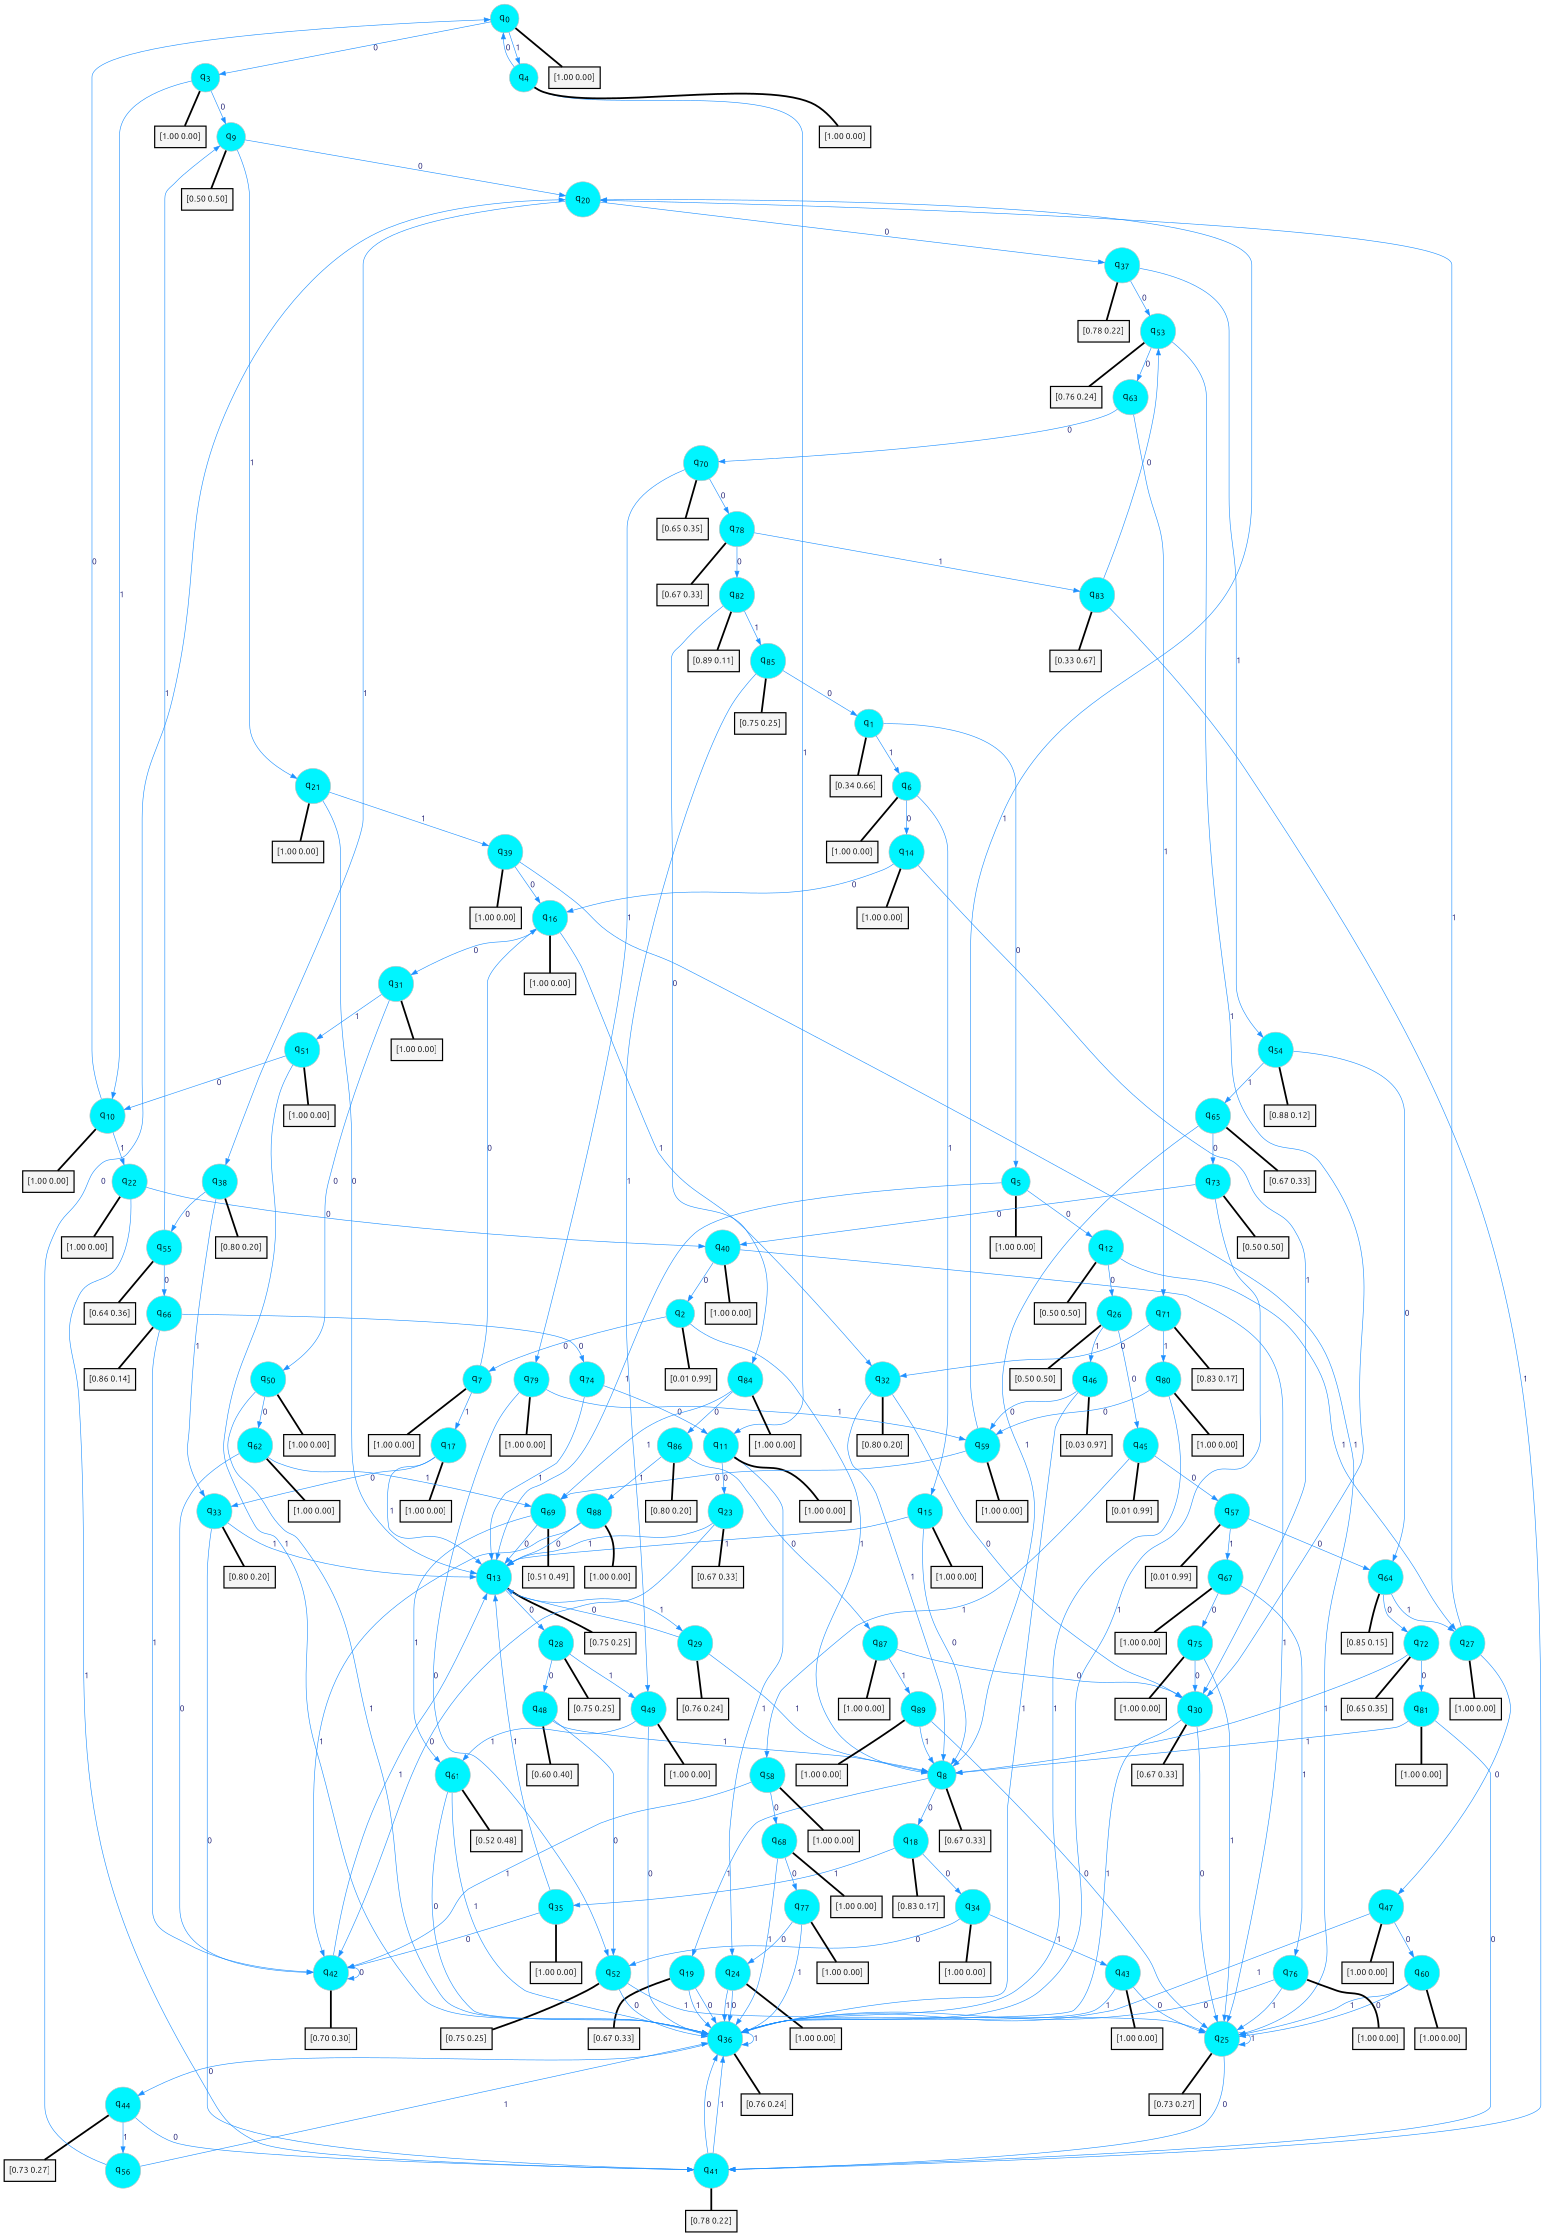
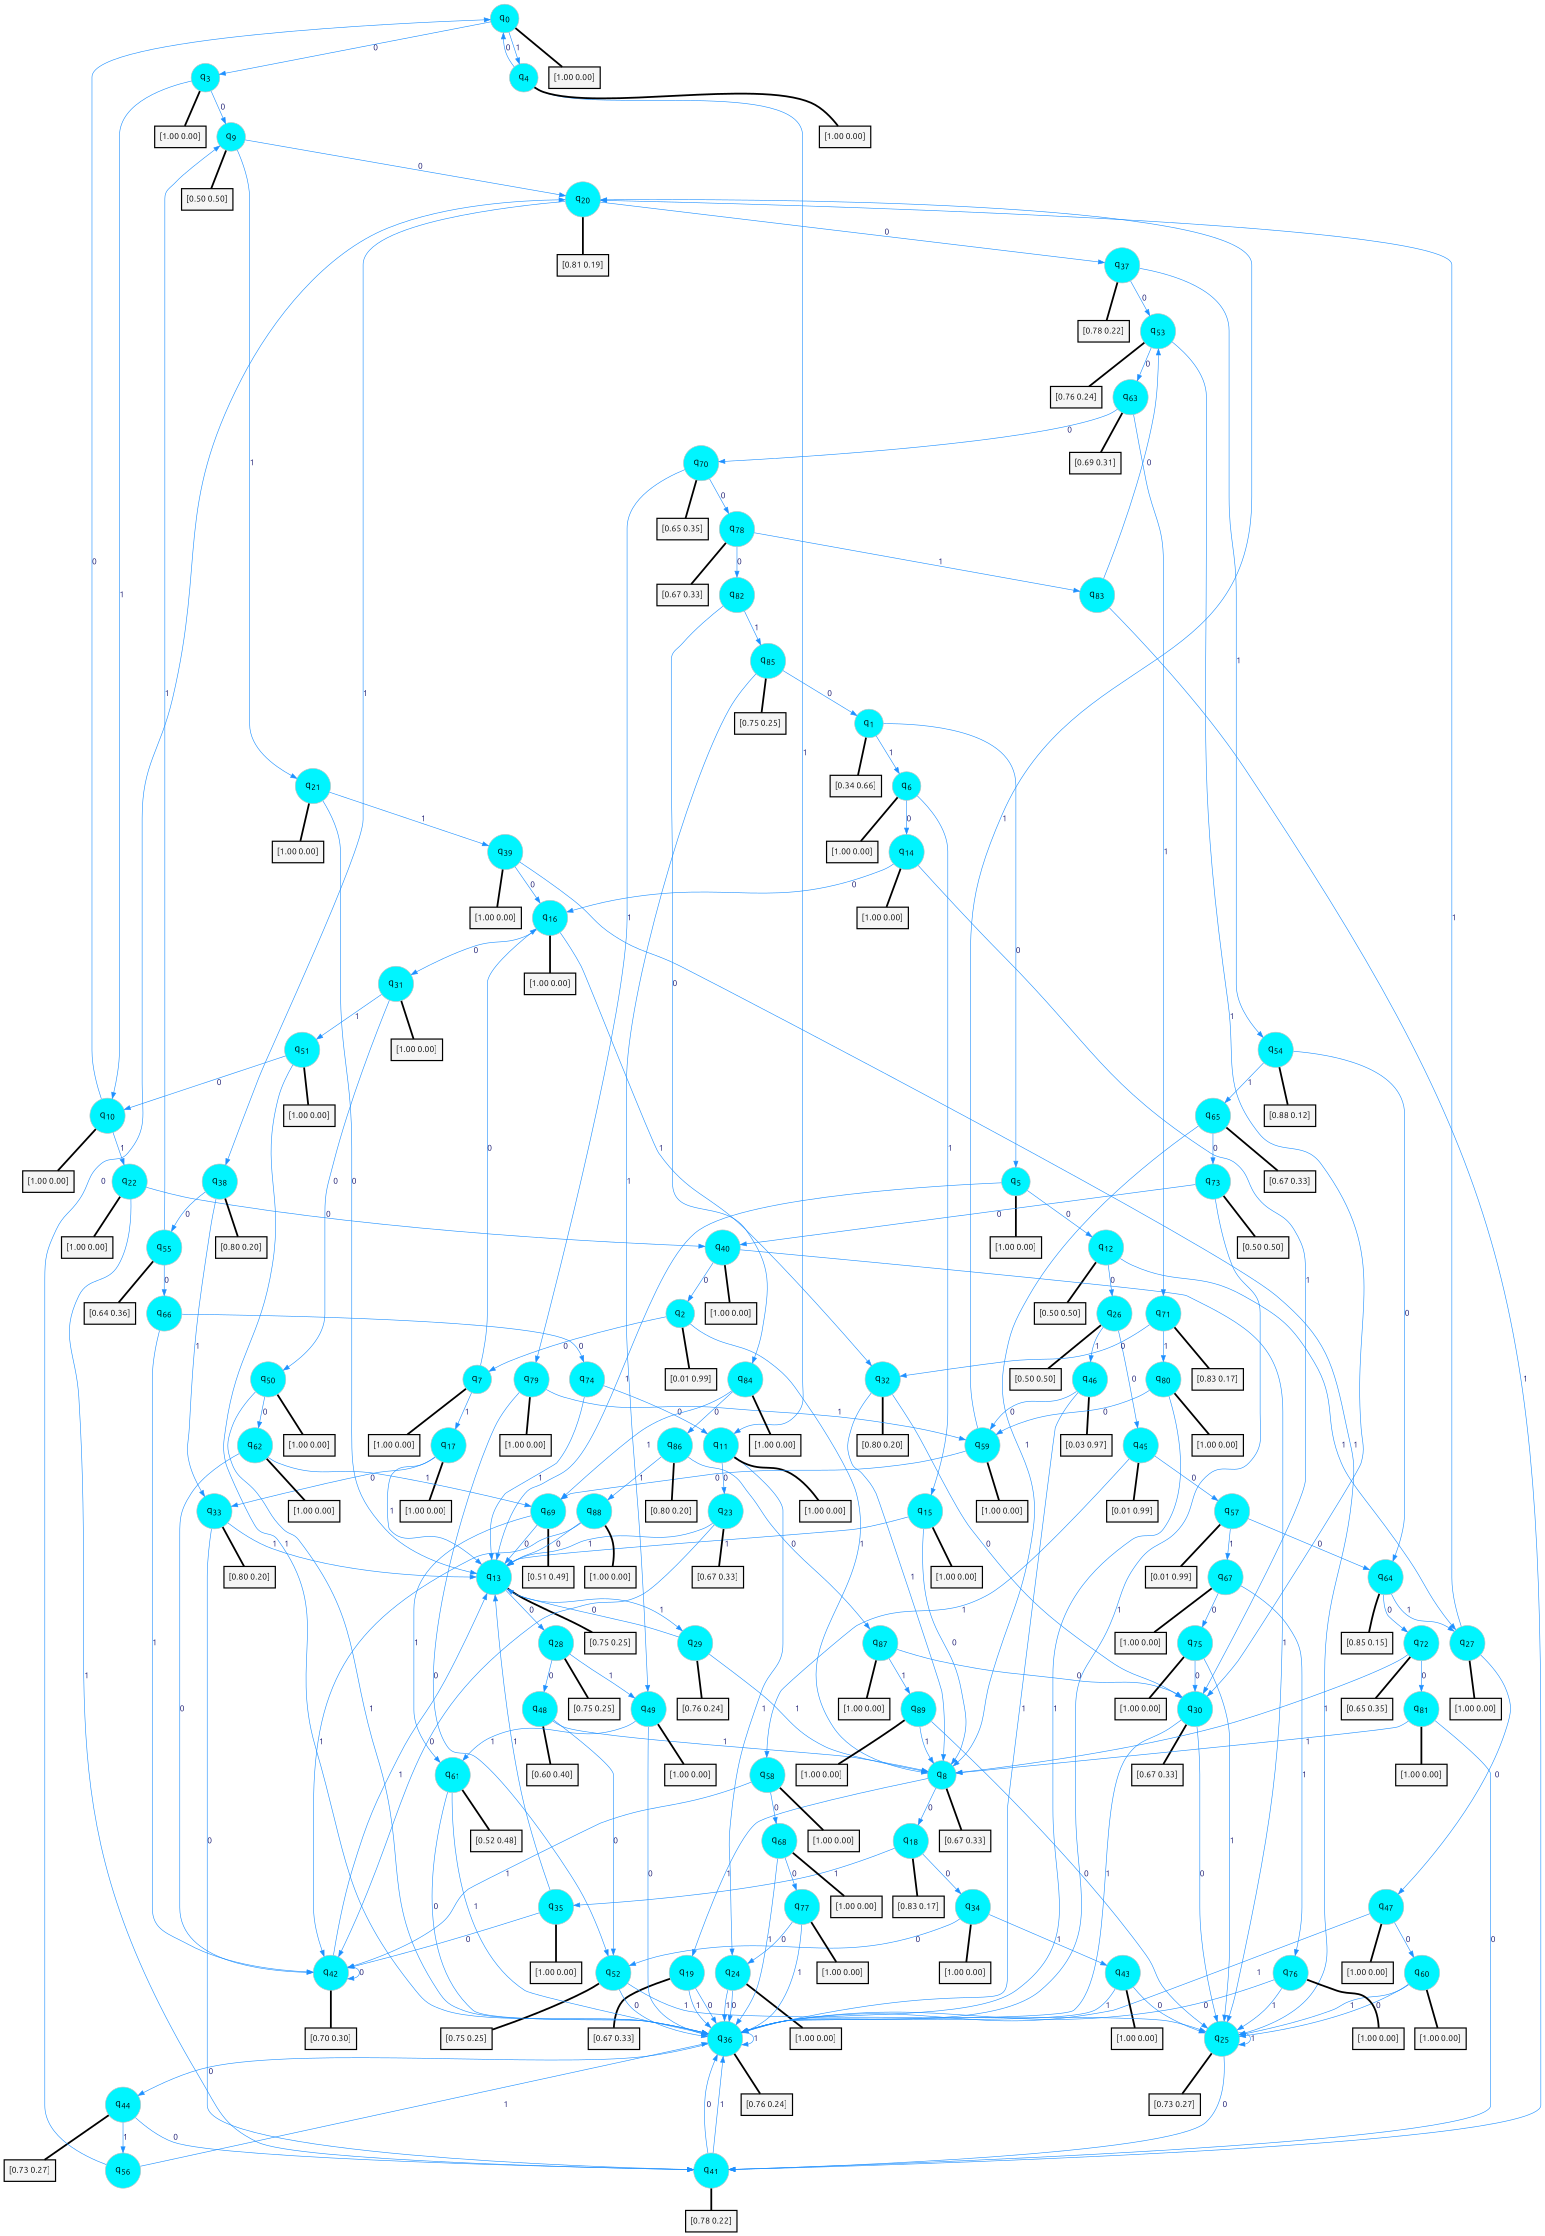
node "[0.81 0.19]": added
node "[0.69 0.31]": added
node "[0.89 0.11]": removed
node "[0.33 0.67]": removed
node "[0.86 0.14]": removed
